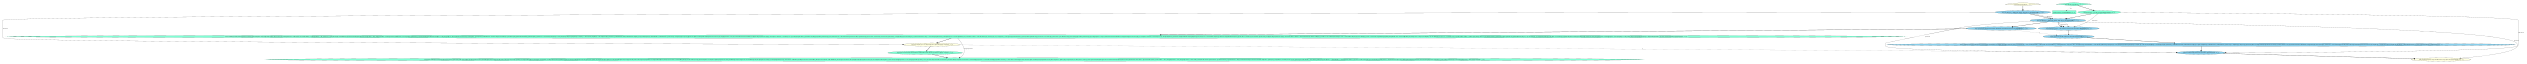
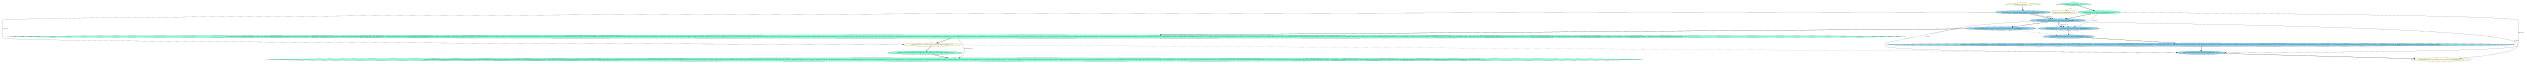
node "DashboardItem item@@@2@@@['0', '0', '1']": fillcolor aquamarine -> lightyellow
